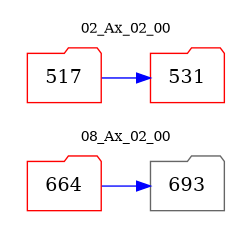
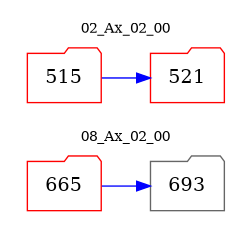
node "517": label "517" -> "515"
node "531": label "531" -> "521"
node "664": label "664" -> "665"
